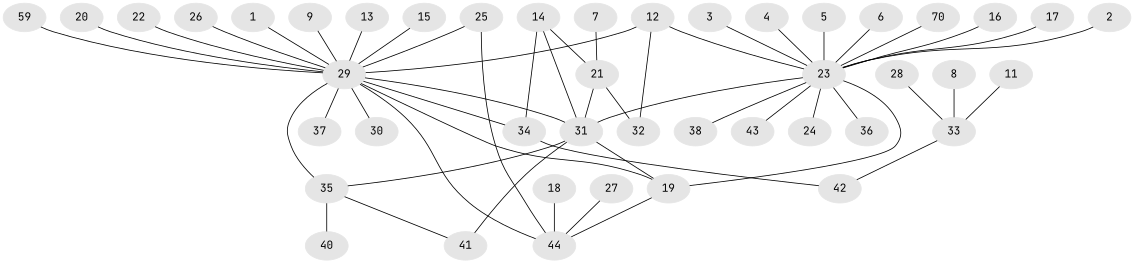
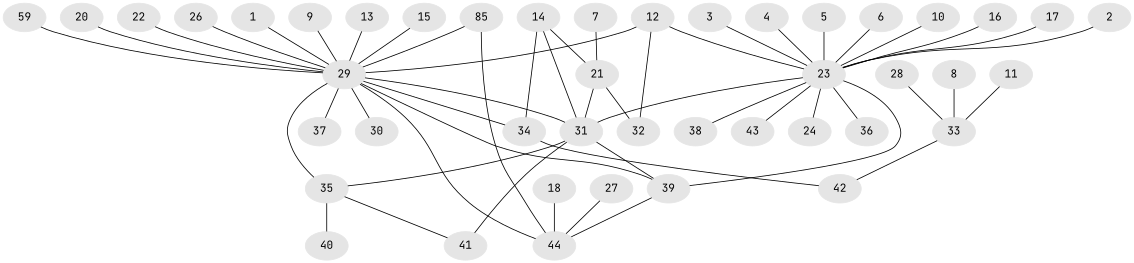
node "25": label "25" -> "85"
node "70": label "70" -> "10"
node "19": label "19" -> "39"
